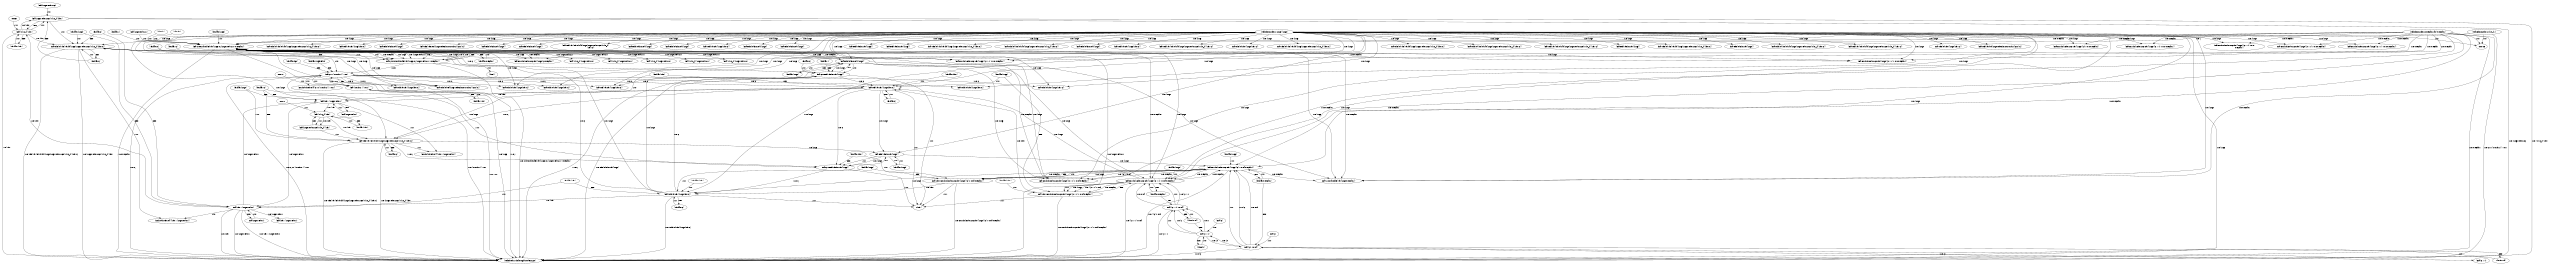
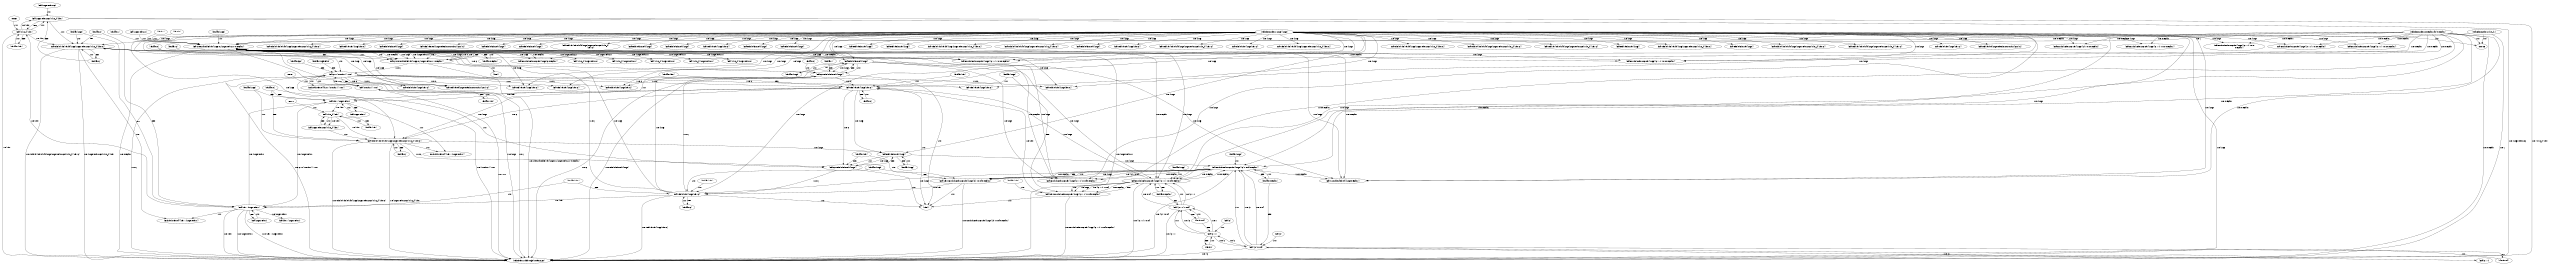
edge "(MethodParameterIn,ssize_t y)" -> "(MethodReturn,static MagickBooleanType)": label "DDG: q == (Quantum *) NULL" -> "DDG: y"
